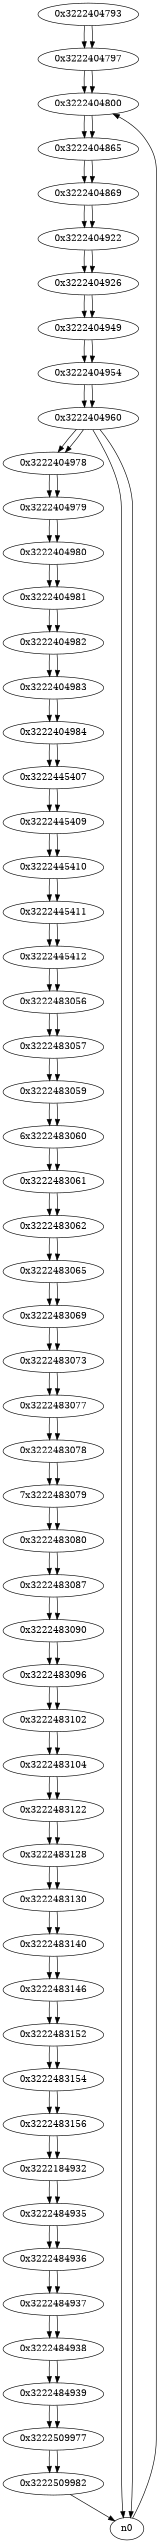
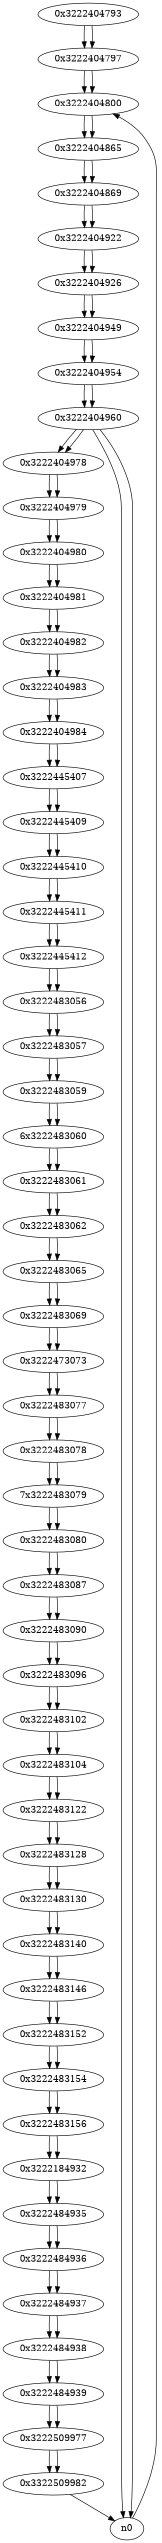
node "0x3222483073": label "0x3222483073" -> "0x3222473073"
node "0x3222509982": label "0x3222509982" -> "0x3322509982"
